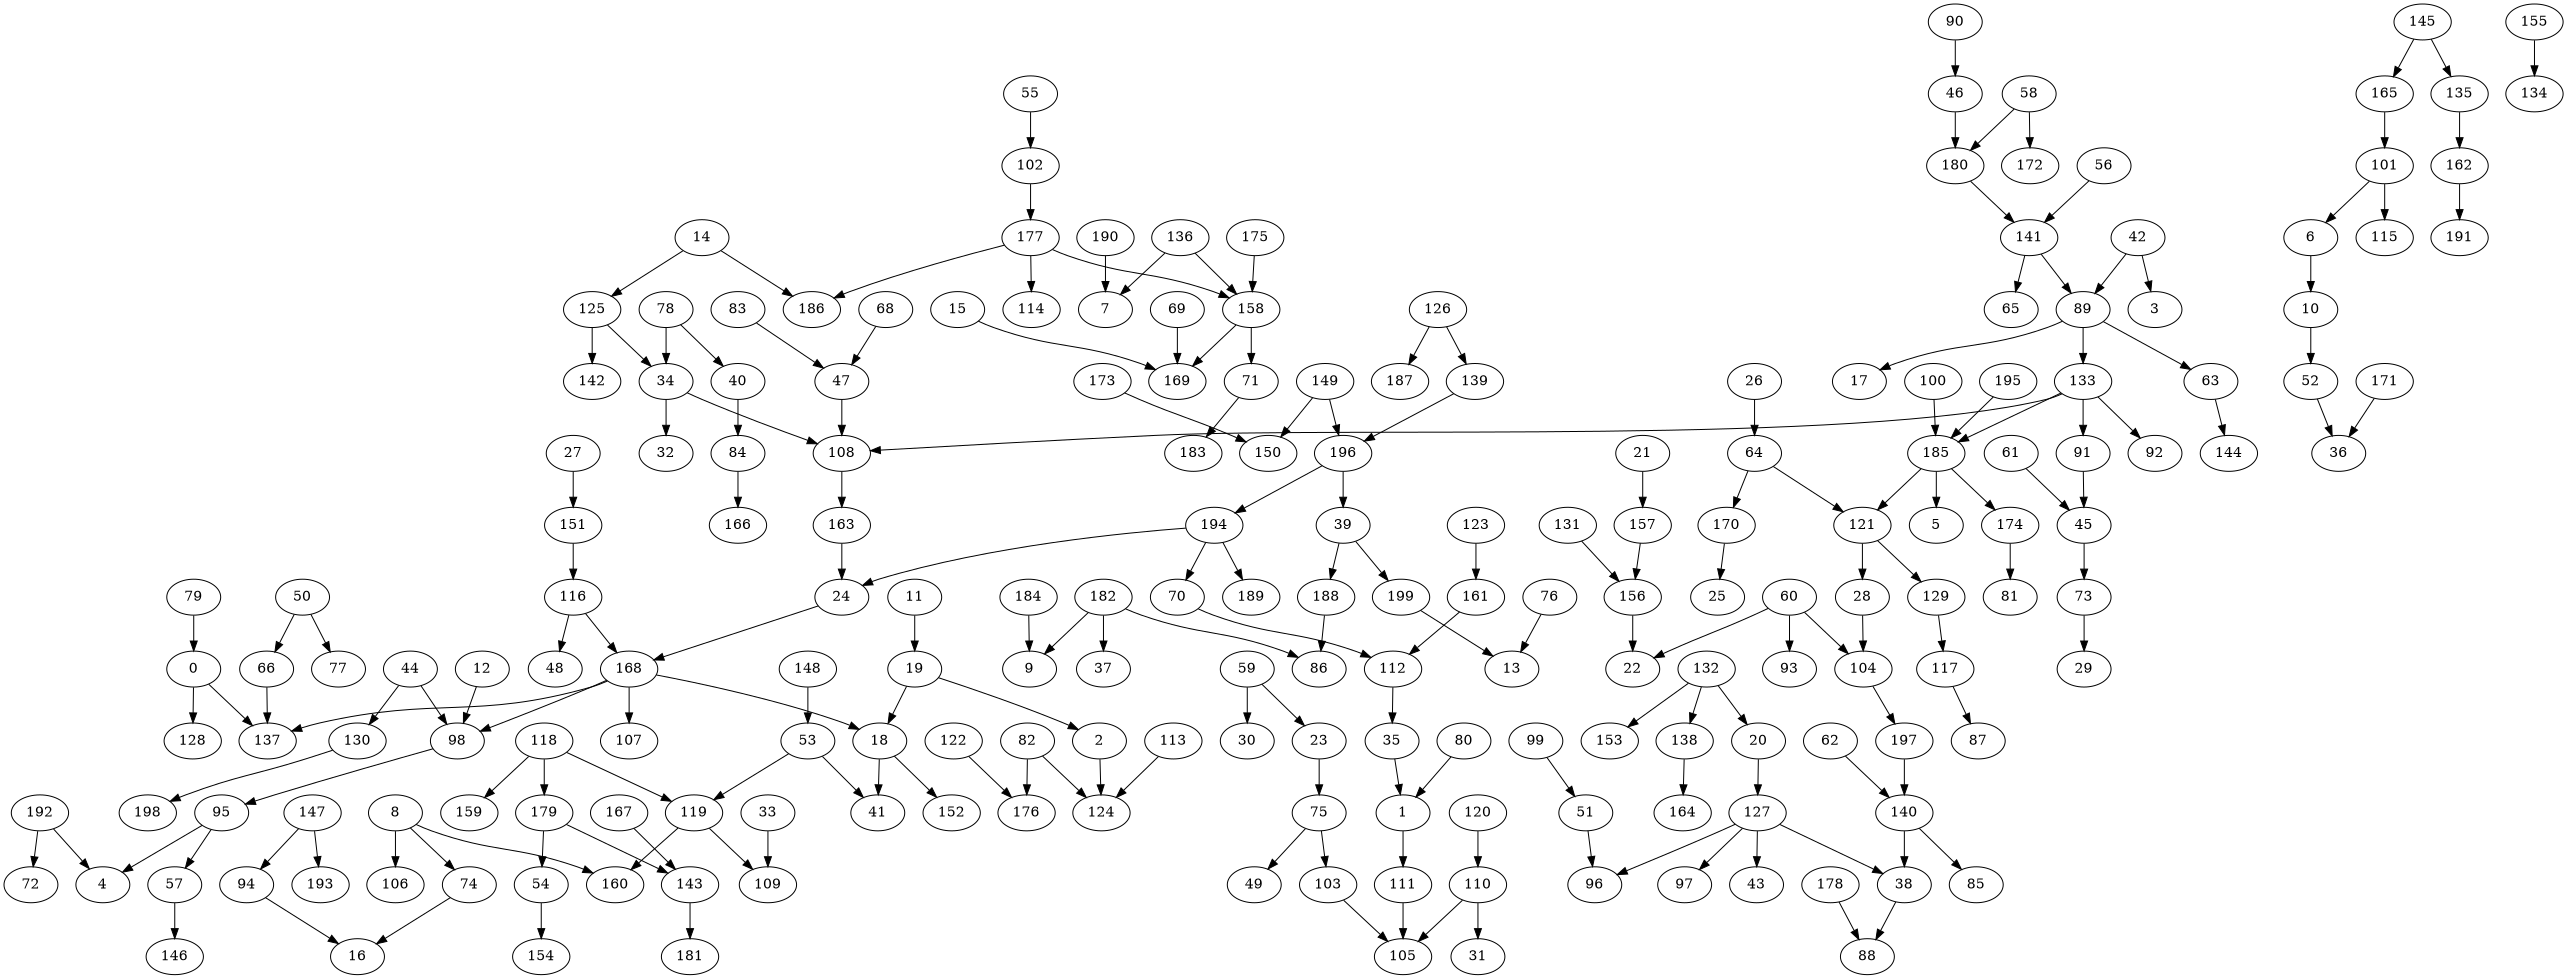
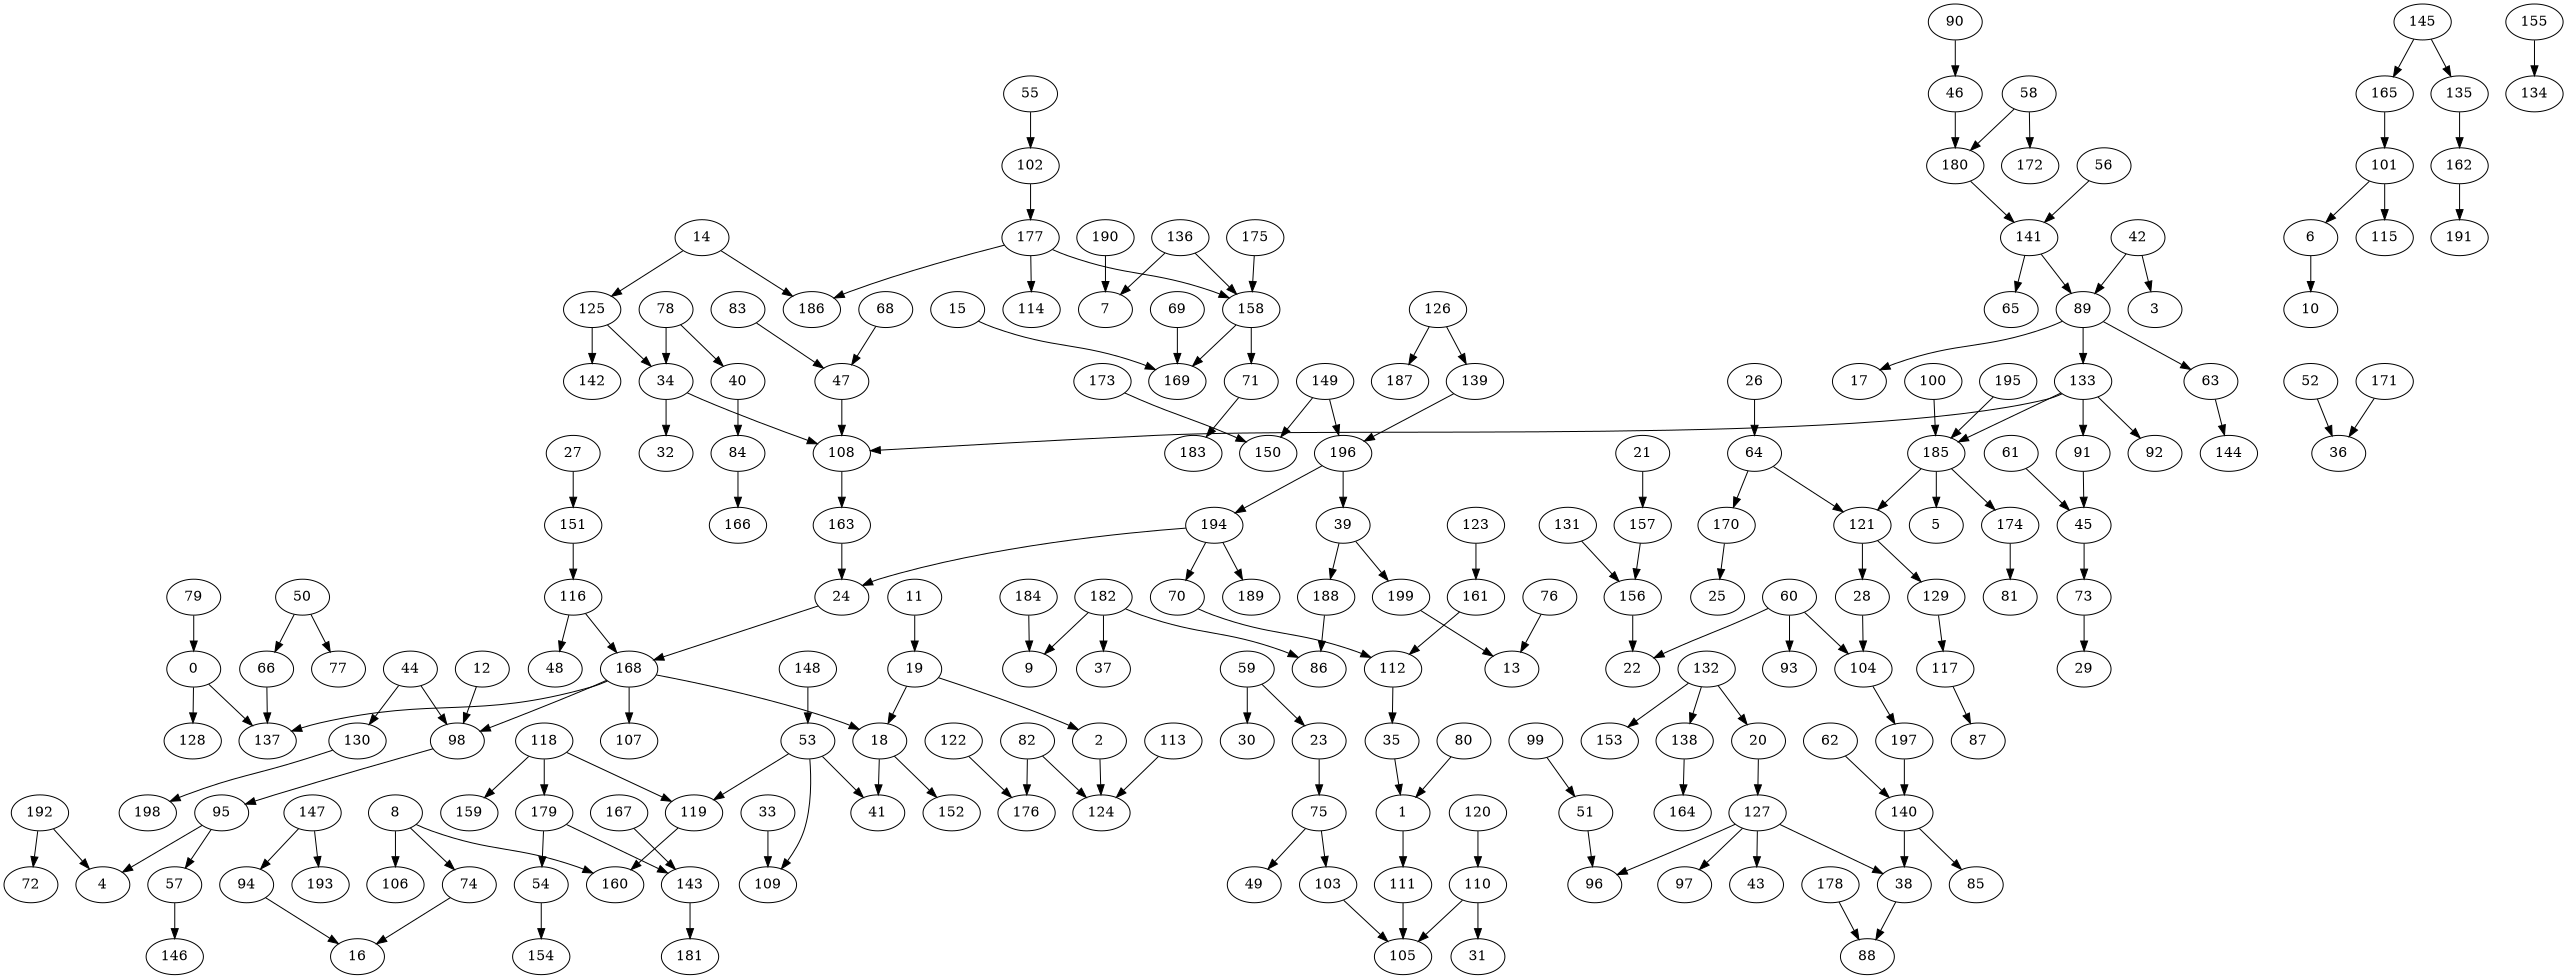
edge "10" -> "52": removed
edge "119" -> "109": now "53" -> "109"
